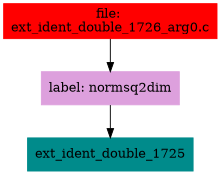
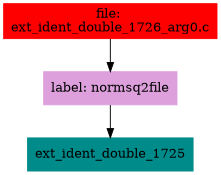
node "label: normsq2dim": label "label: normsq2dim" -> "label: normsq2file"
